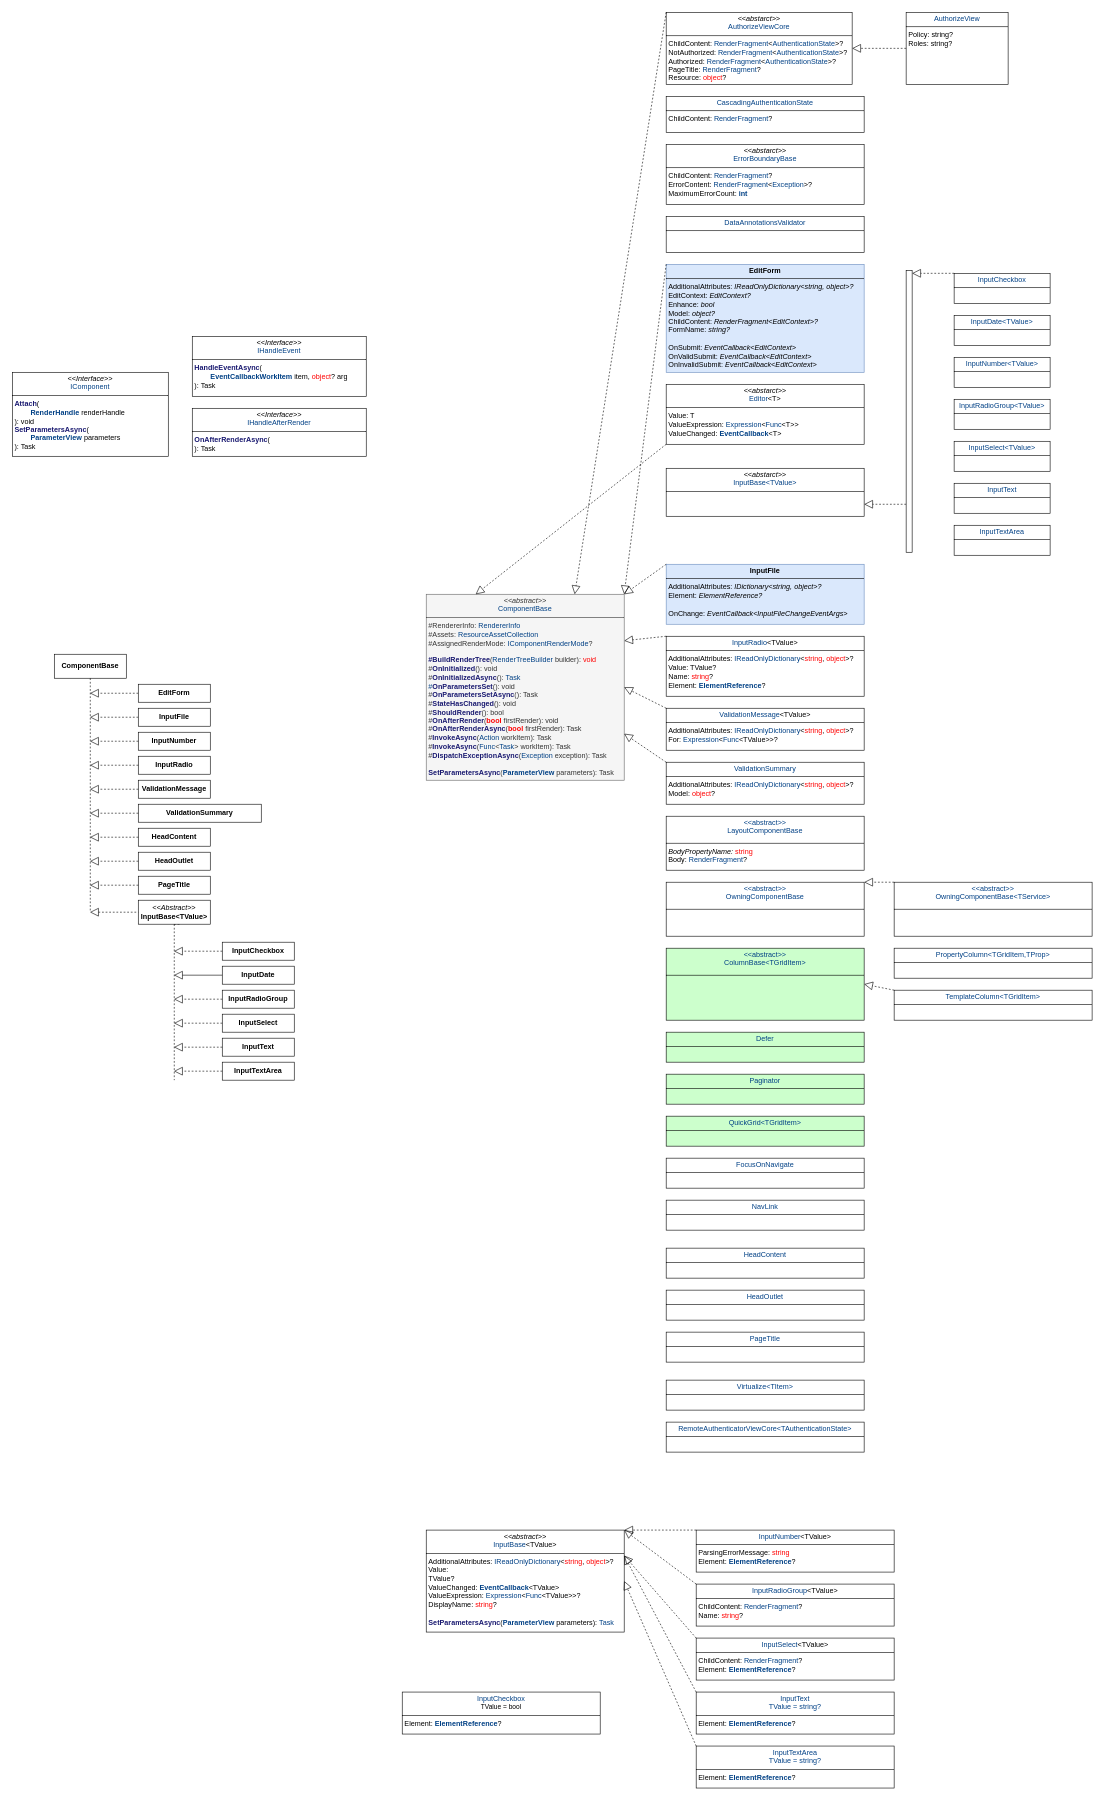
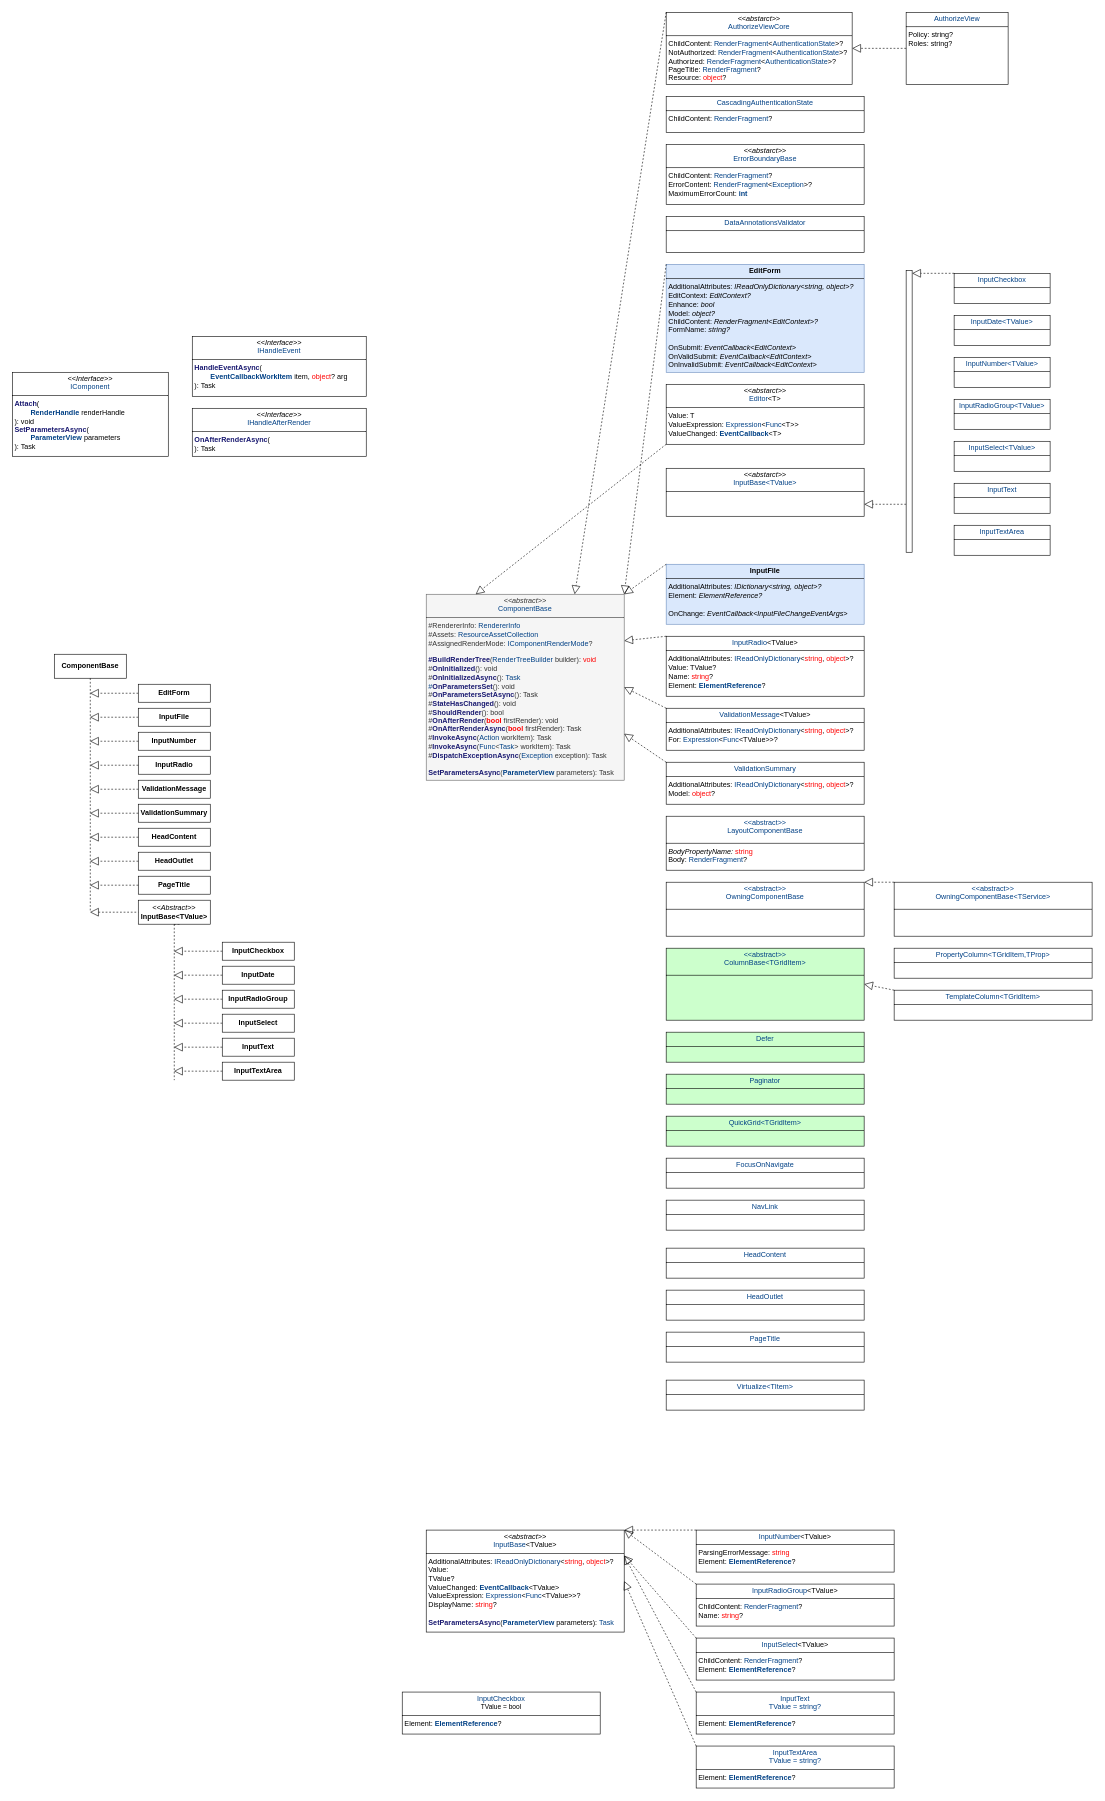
node "ValidationSummary": size 123x18 -> 72x18
edge "InputDate" -> "<<Abstract>> InputBase<TValue>": style solid -> dashed
node "RemoteAuthenticatorViewCore<TAuthenticationState>": removed
